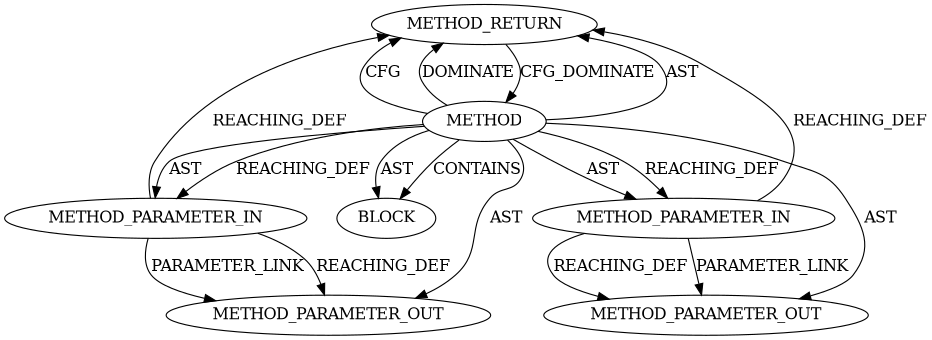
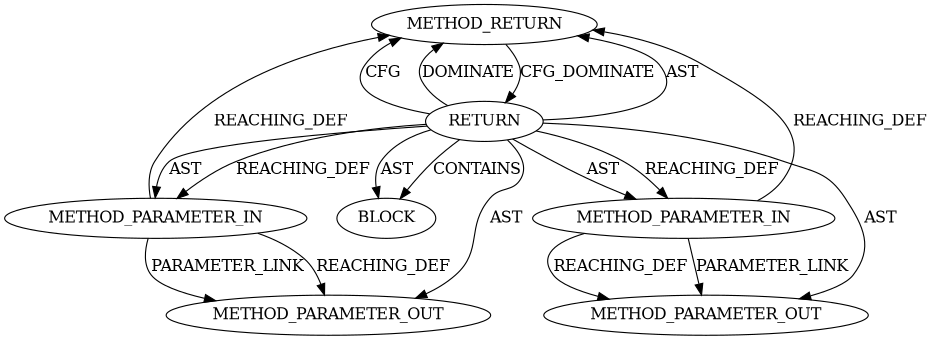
node "METHOD": label "METHOD" -> "RETURN"
